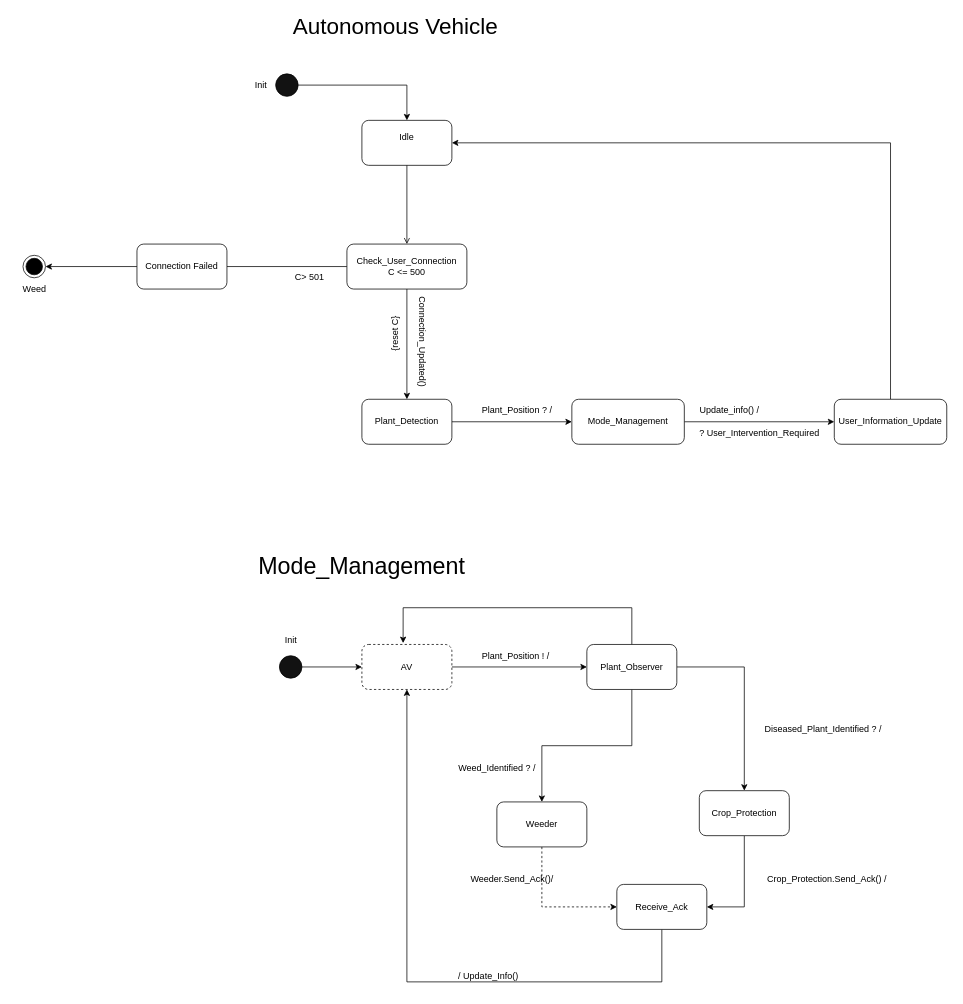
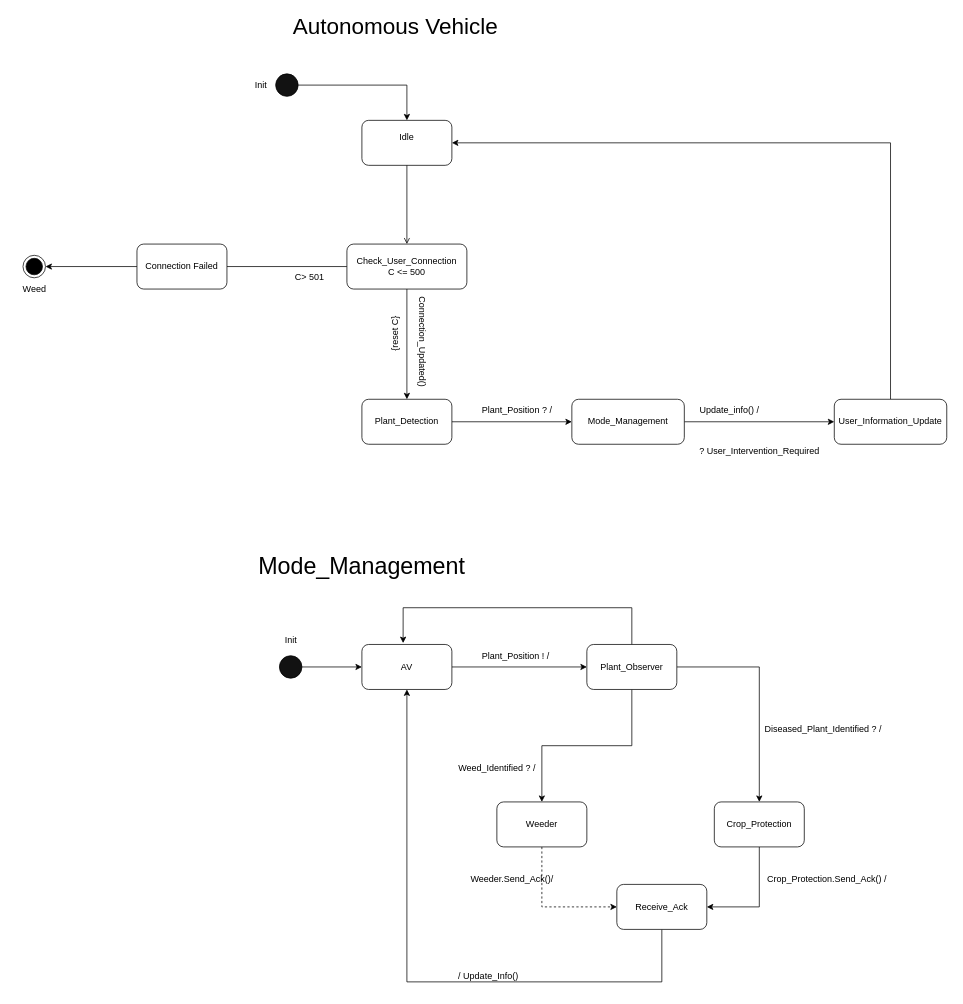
node "? User_Intervention_Required": moved (759, 433) -> (759, 452)
node "AV": style dashed -> solid
node "Crop_Protection": moved (744, 813) -> (759, 825)
